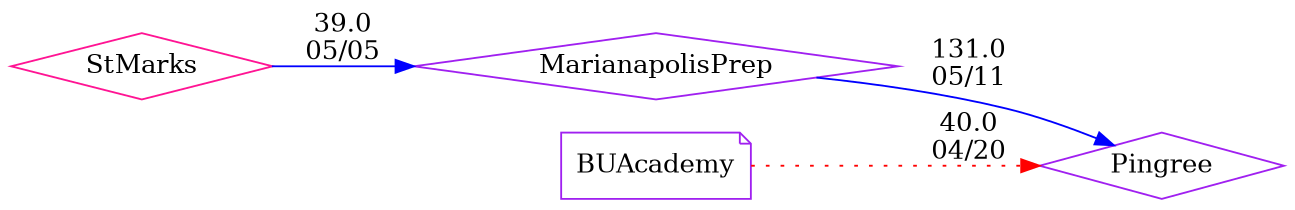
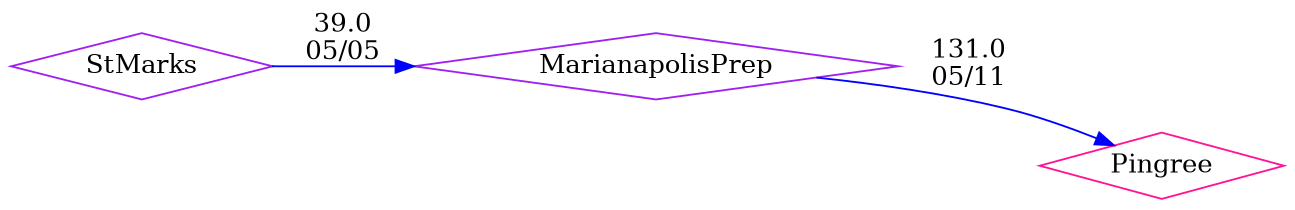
node "StMarks": color deeppink -> purple
node "BUAcademy": removed
node "Pingree": color purple -> deeppink
